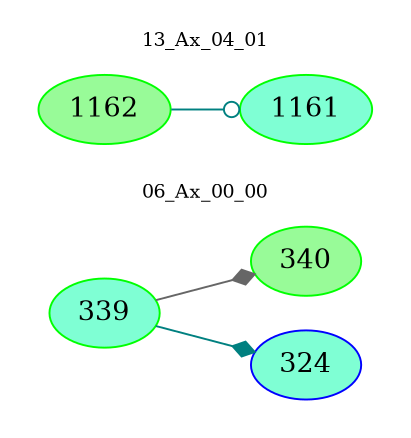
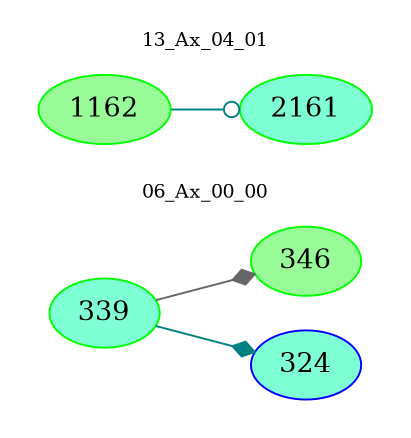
node "1161": label "1161" -> "2161"
node "340": label "340" -> "346"
